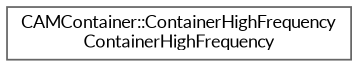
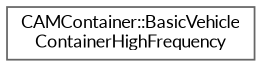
node "CAMContainer::ContainerHighFrequency ContainerHighFrequency": label "CAMContainer::ContainerHighFrequency ContainerHighFrequency" -> "CAMContainer::BasicVehicle ContainerHighFrequency"
